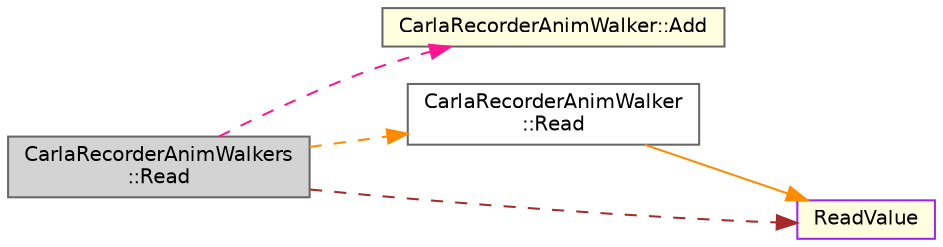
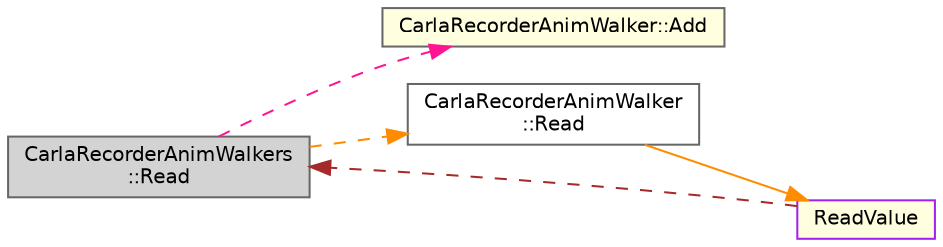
edge "CarlaRecorderAnimWalkers ::Read" -> "ReadValue": reversed
